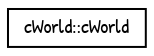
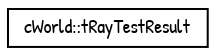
node "cWorld::cWorld": label "cWorld::cWorld" -> "cWorld::tRayTestResult"
